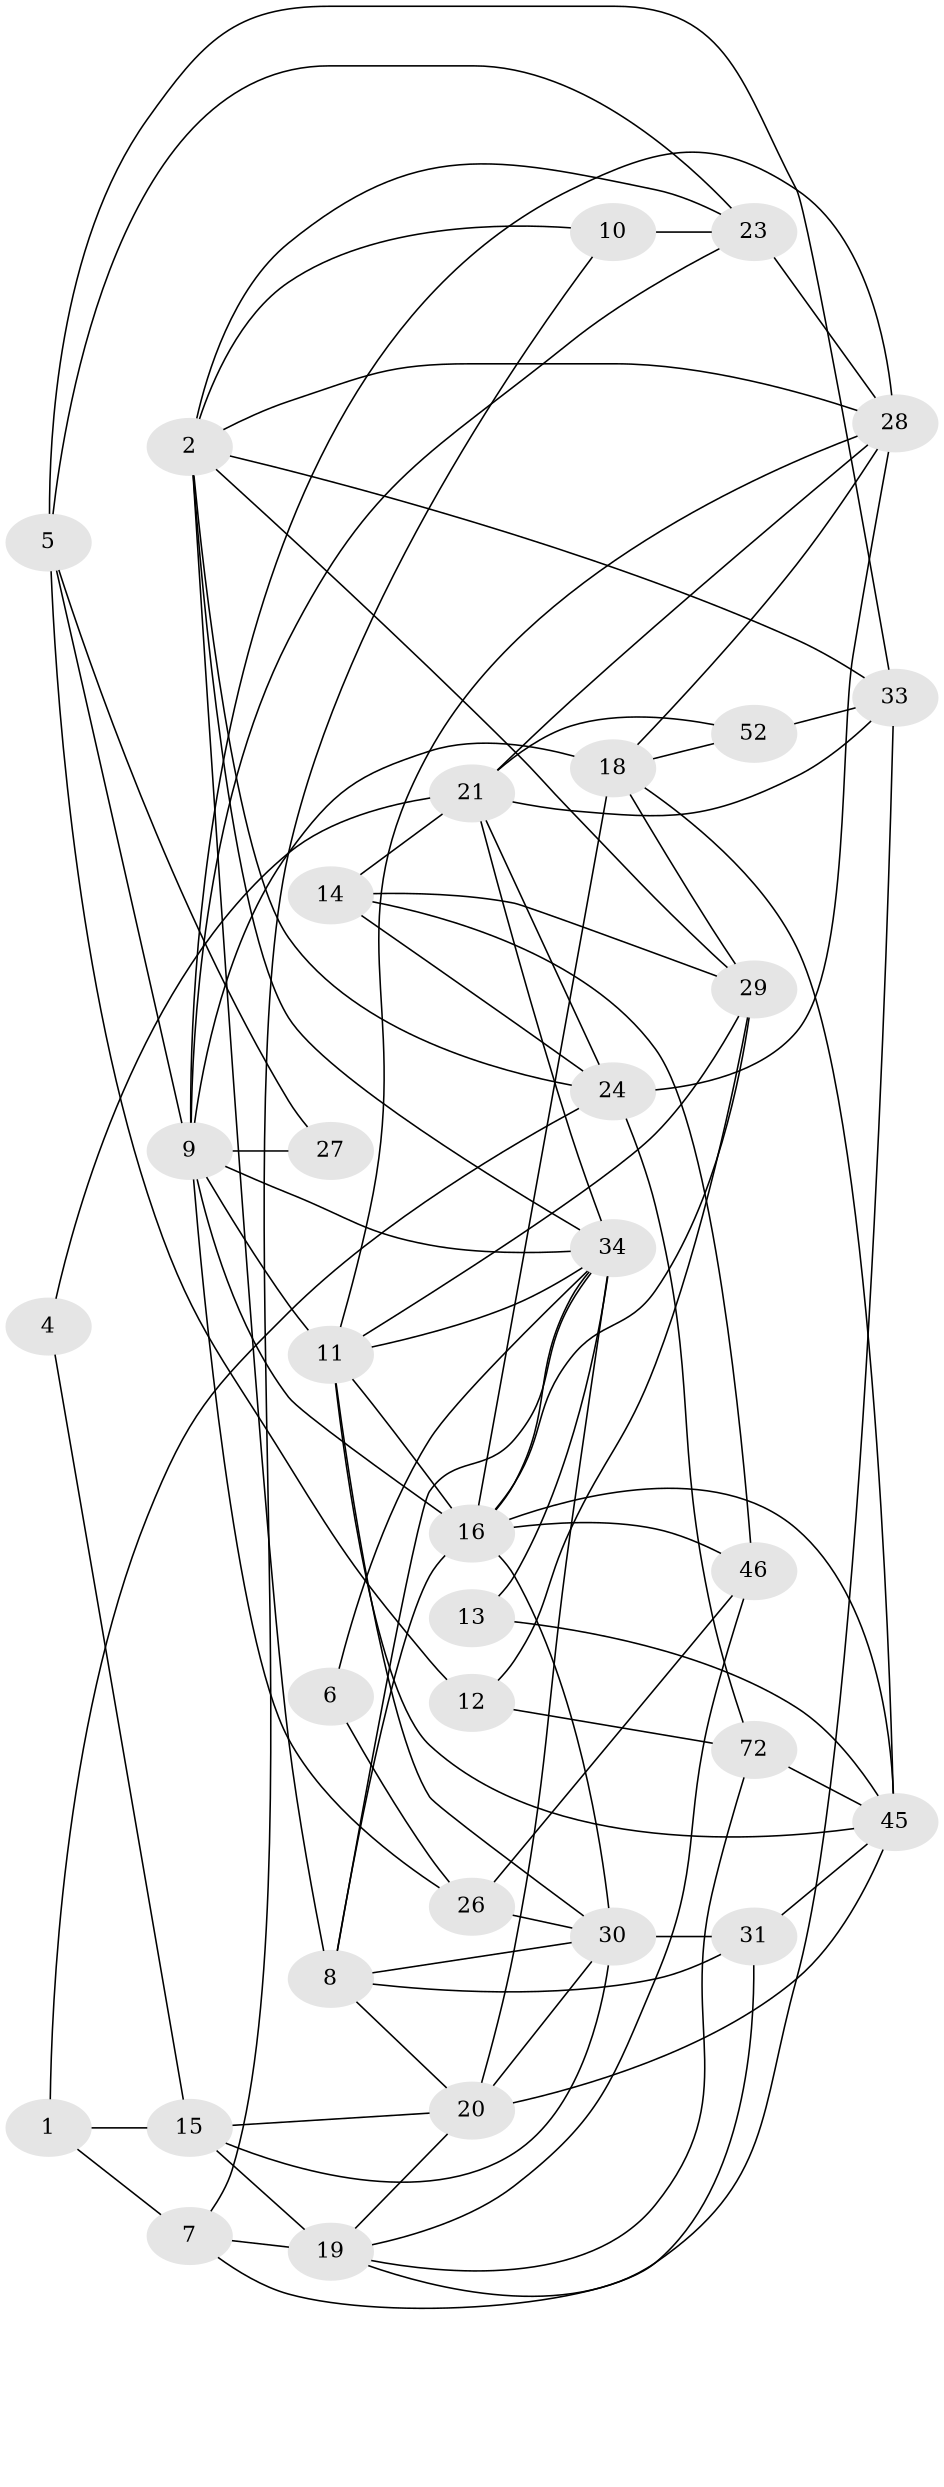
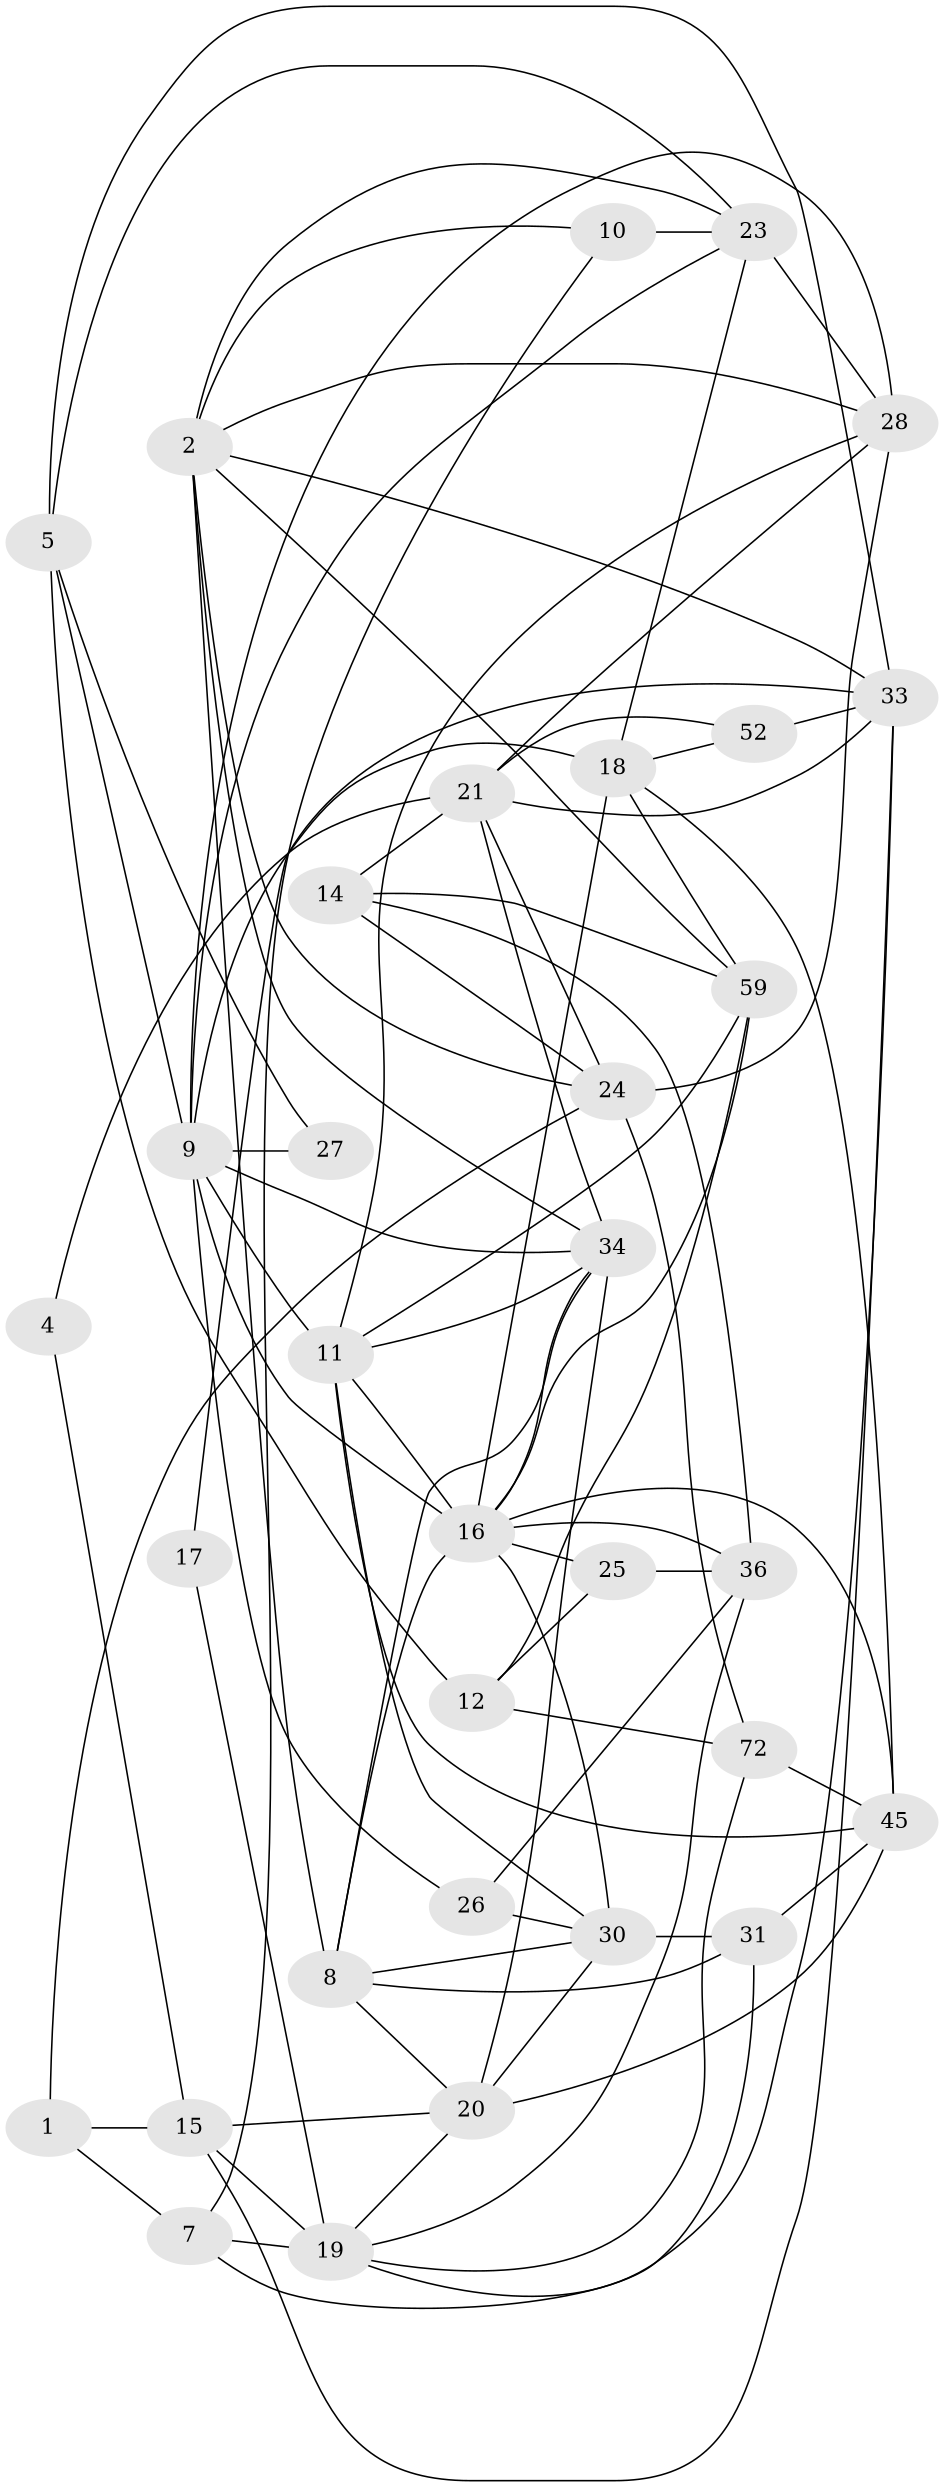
edge "28" -- "18": now "23" -- "18"
node "29": label "29" -> "59"
node "17": added
node "25": added
node "46": label "46" -> "36"
node "13": removed
node "6": removed
edge "30" -- "15": now "33" -- "15"
